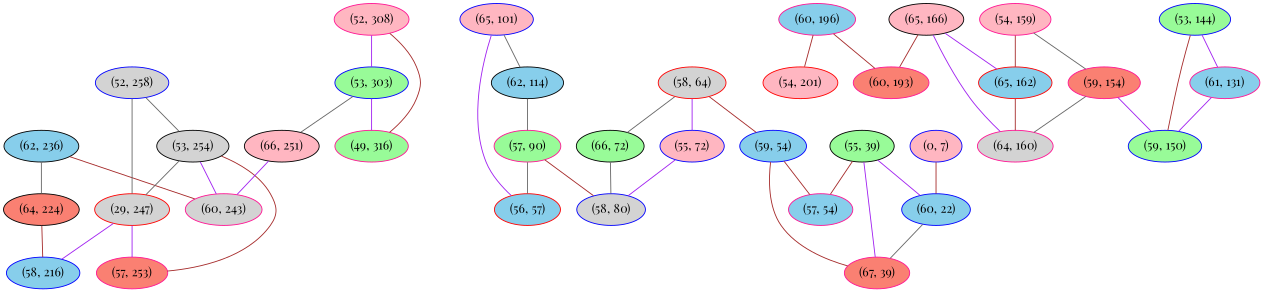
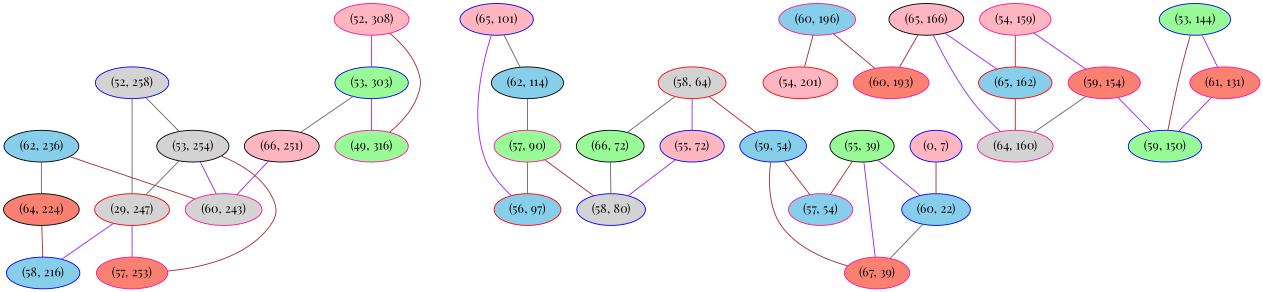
edge "(54, 159)" -- "(59, 154)": color gray40 -> purple
node "(61, 131)": fillcolor skyblue -> salmon
node "(56, 57)": label "(56, 57)" -> "(56, 97)"
